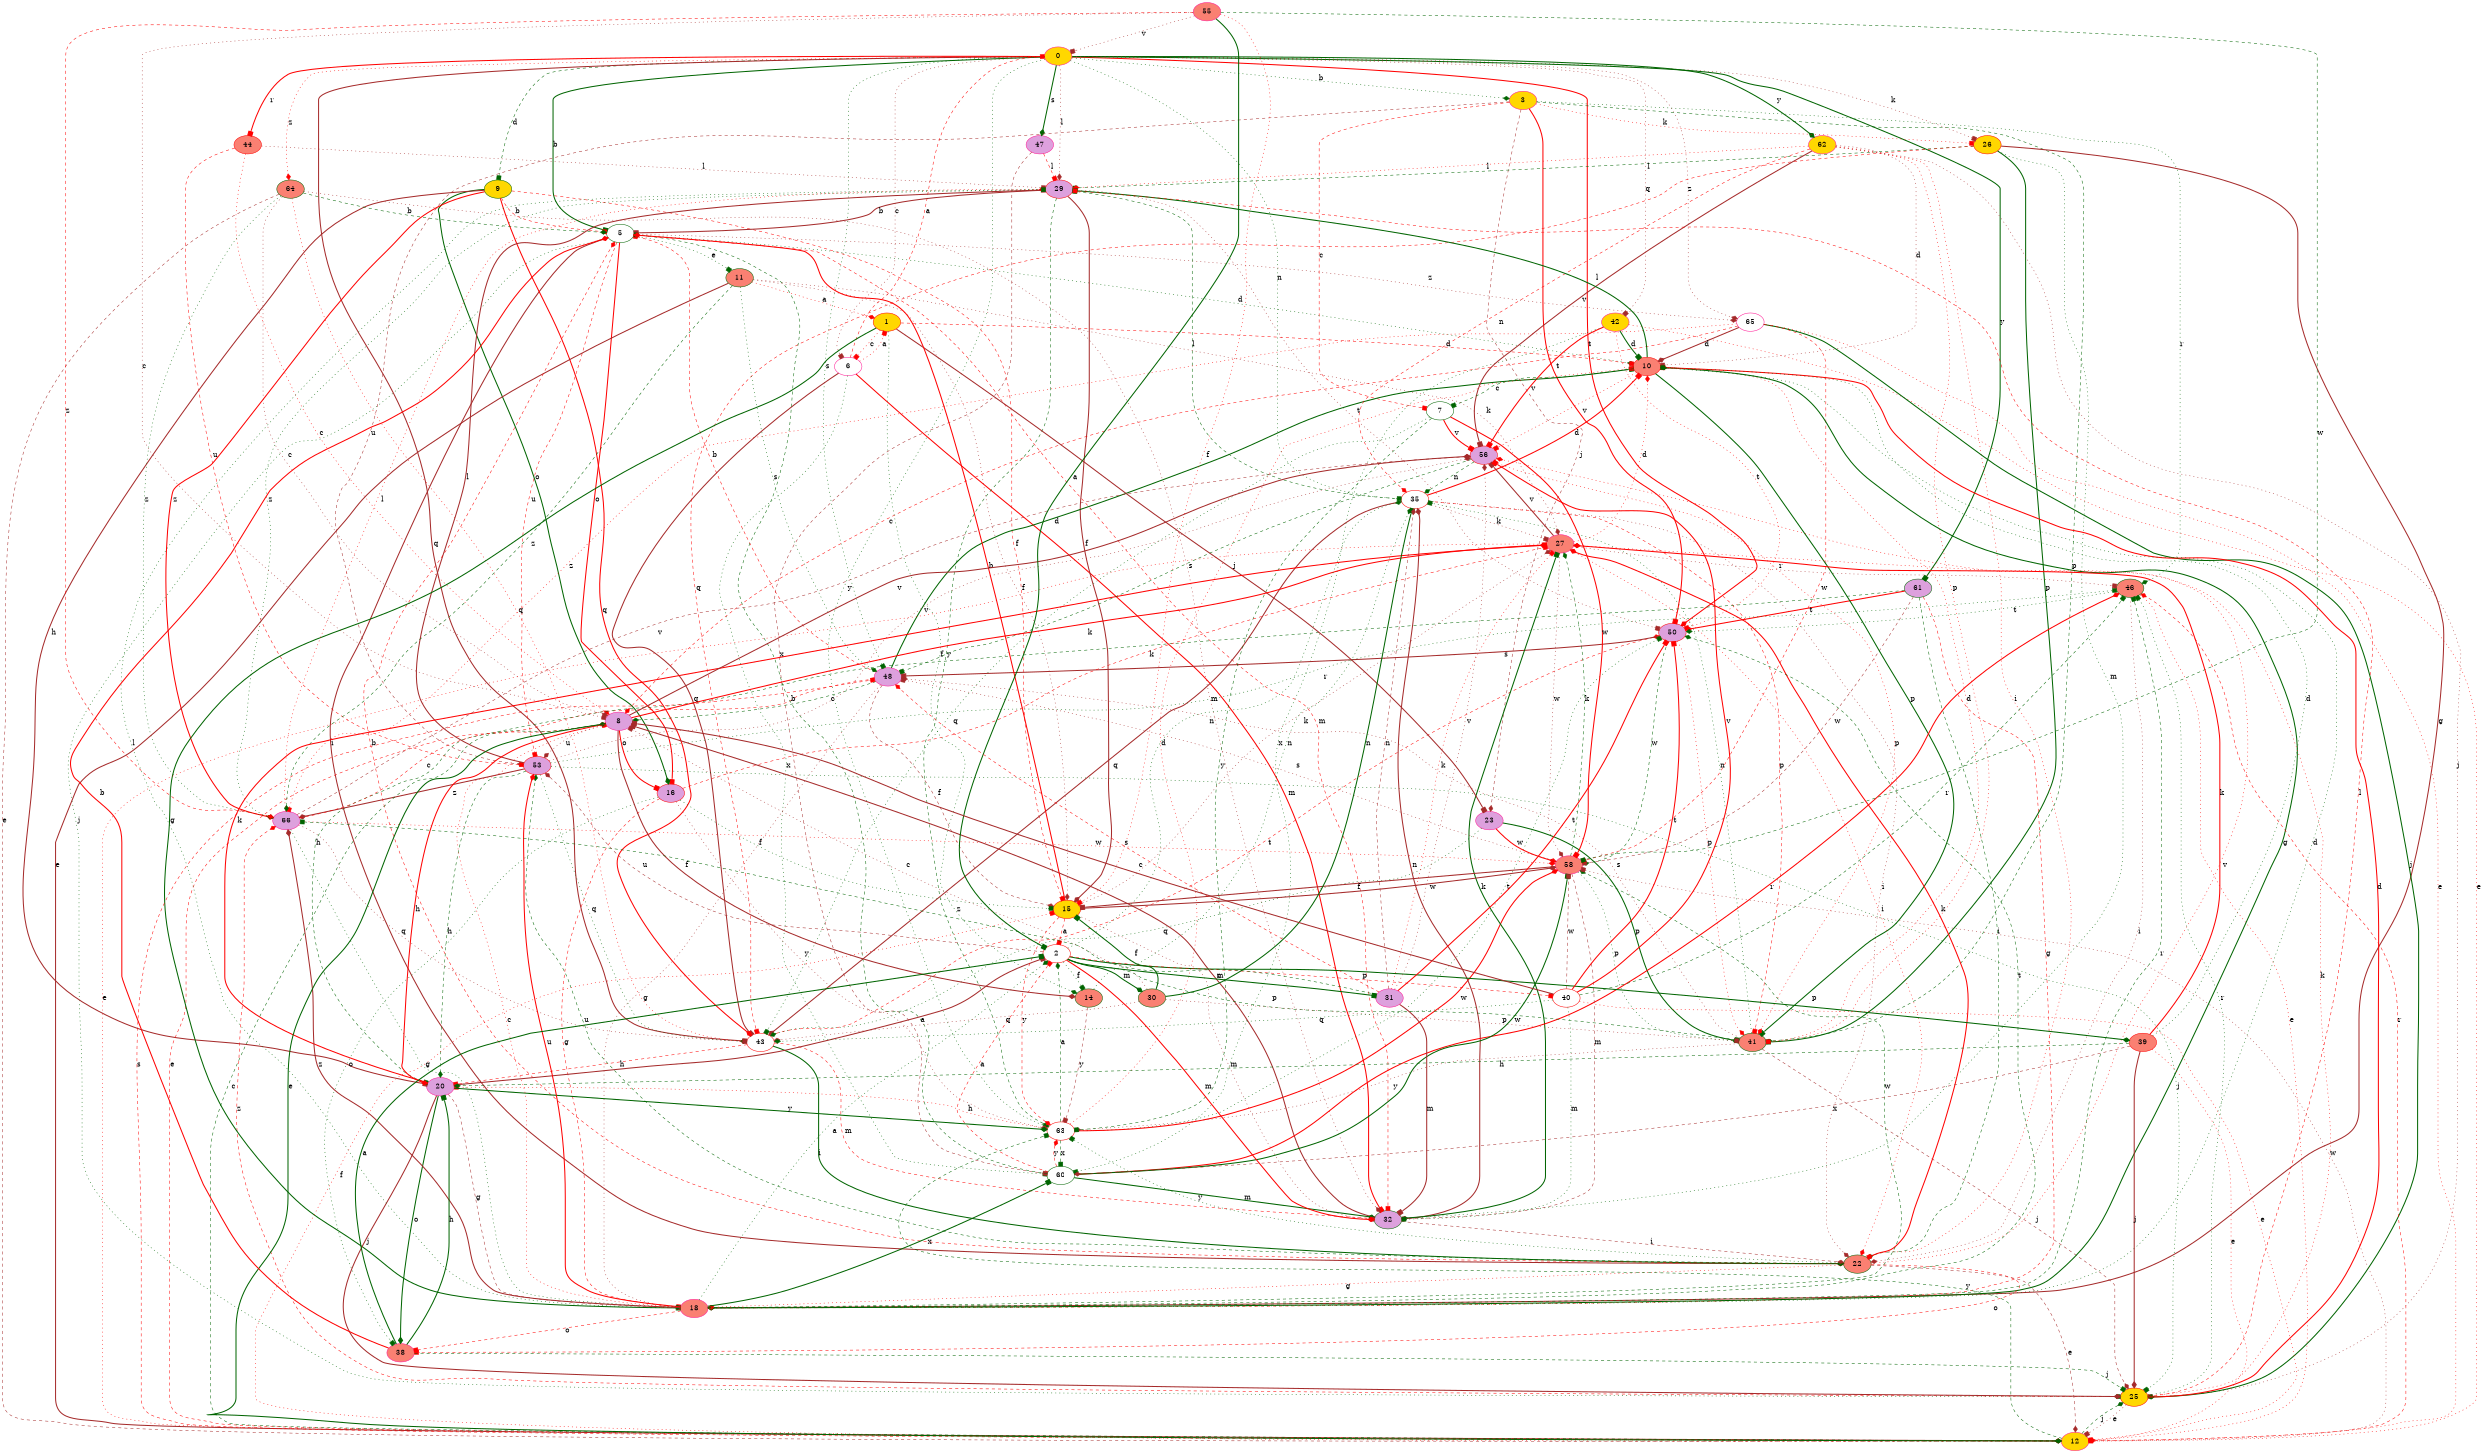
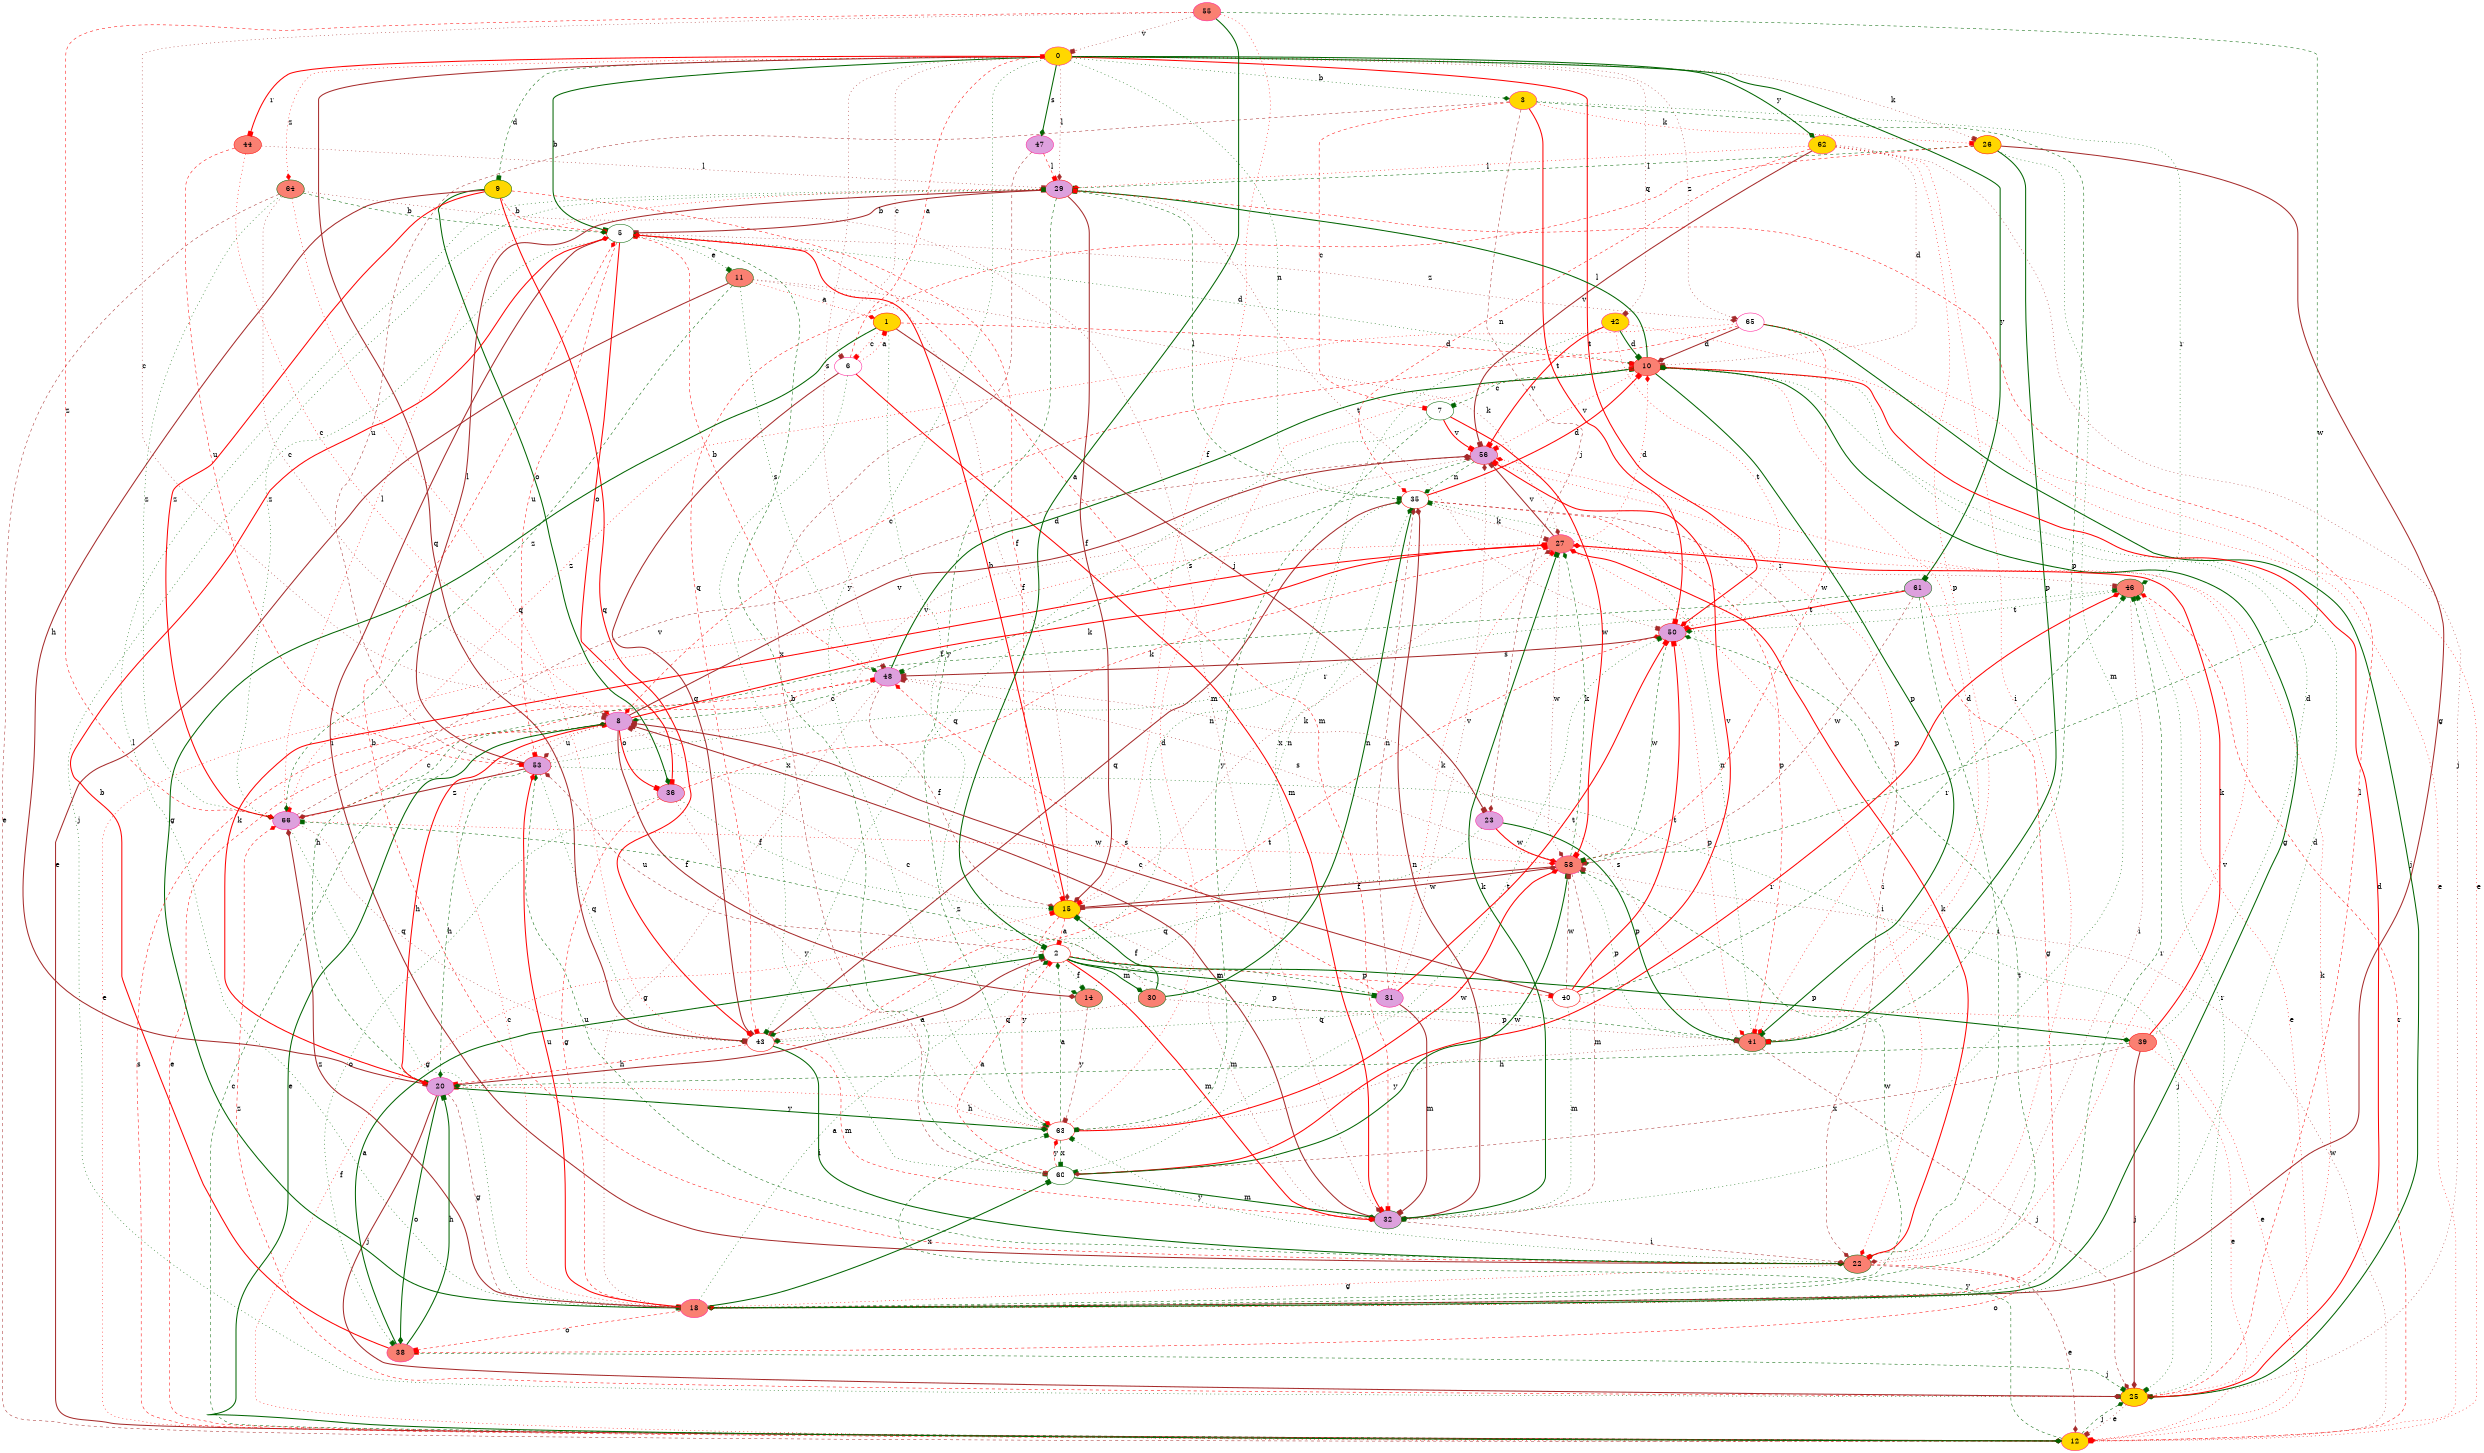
edge "0" -> "48": color darkgreen -> brown
edge "35" -> "22": style dotted -> dashed
node "16": label "16" -> "36"
